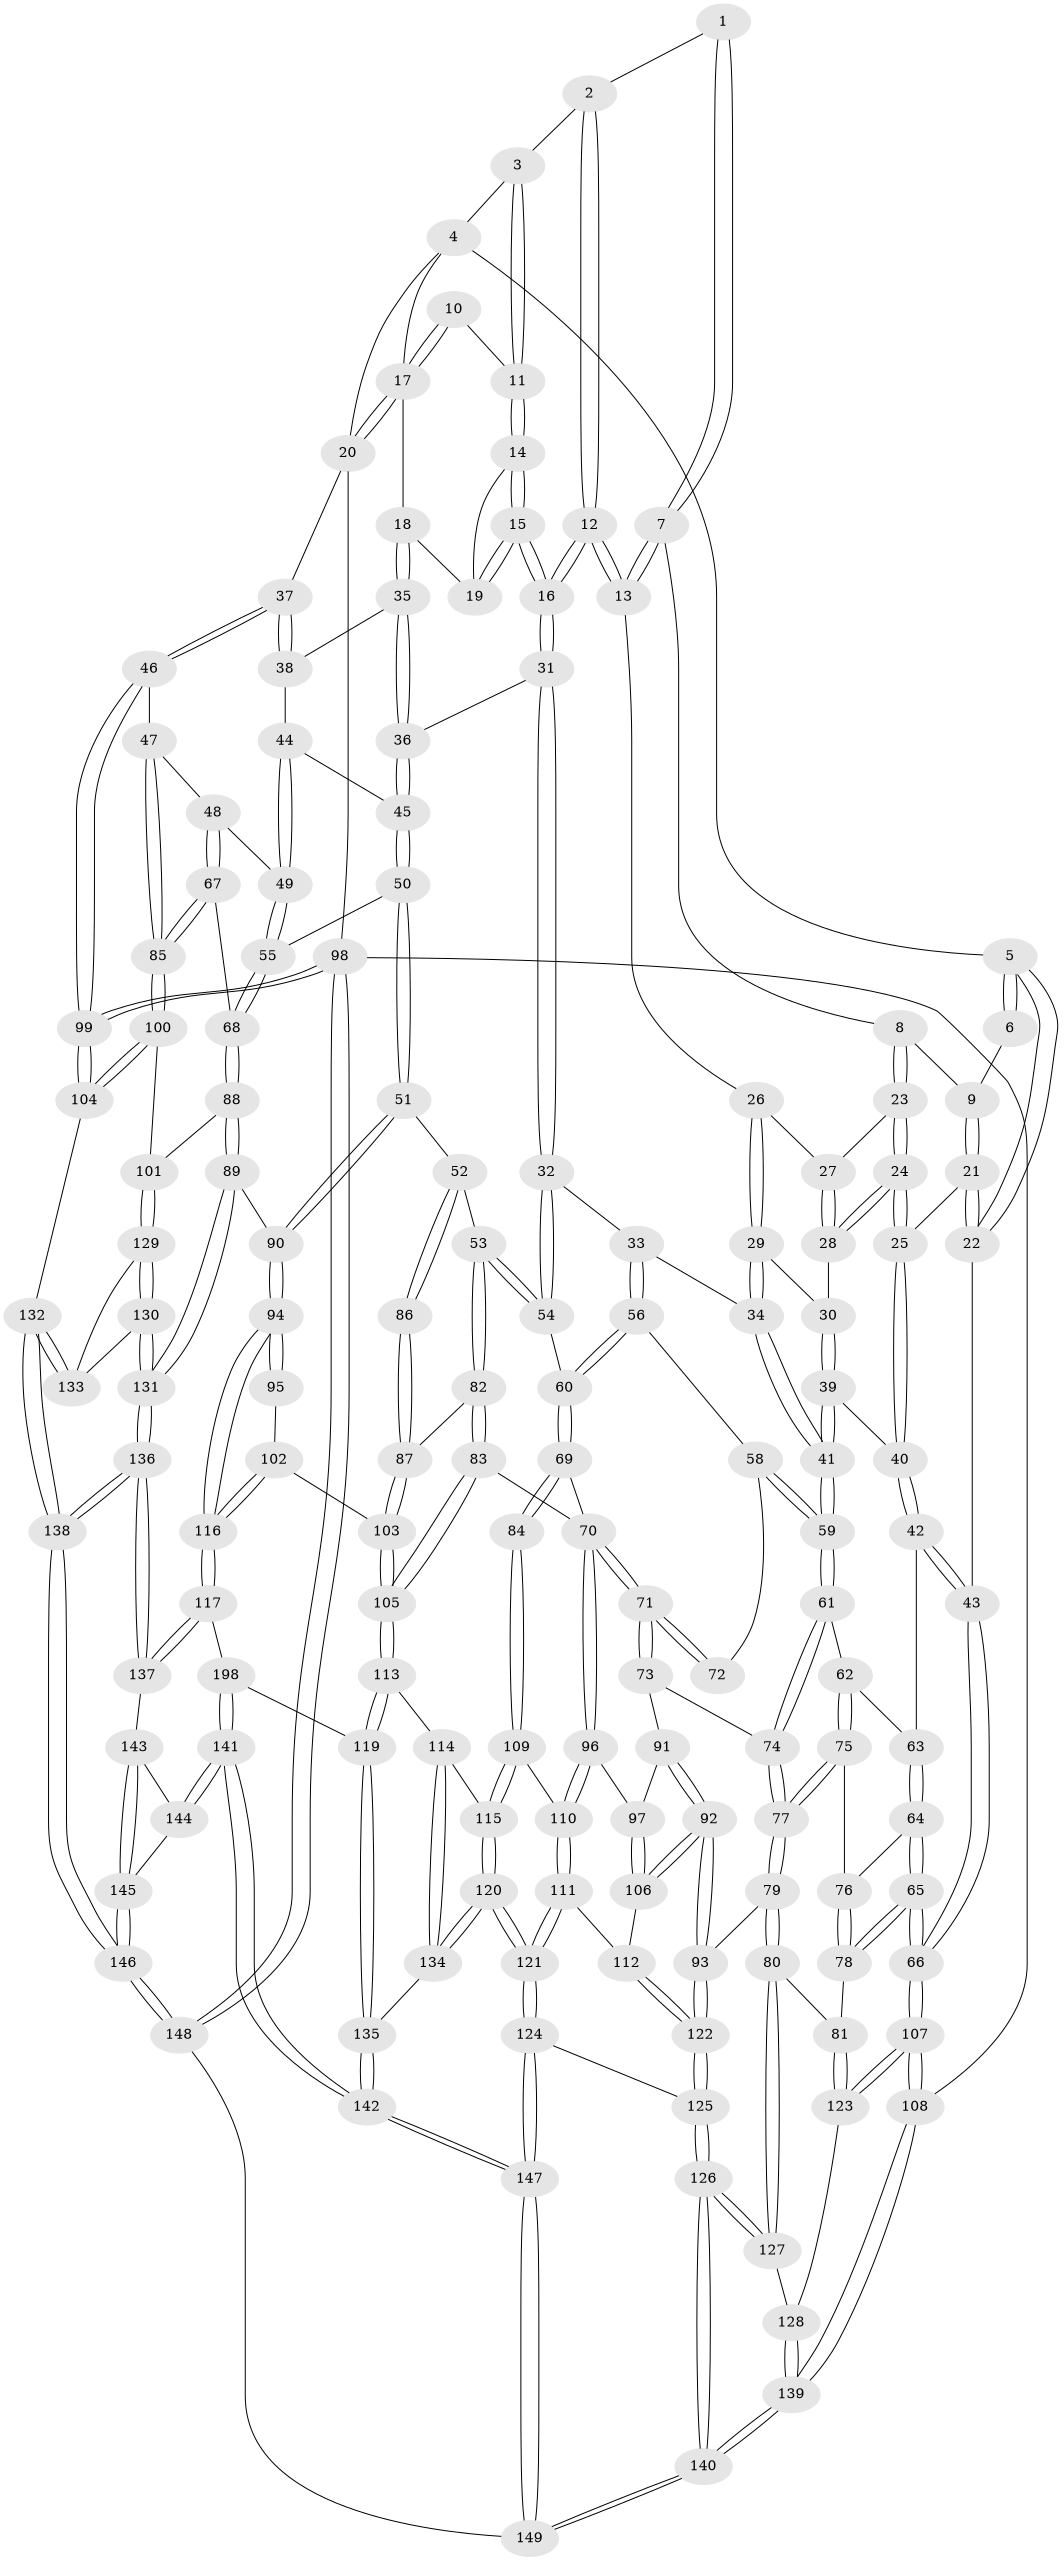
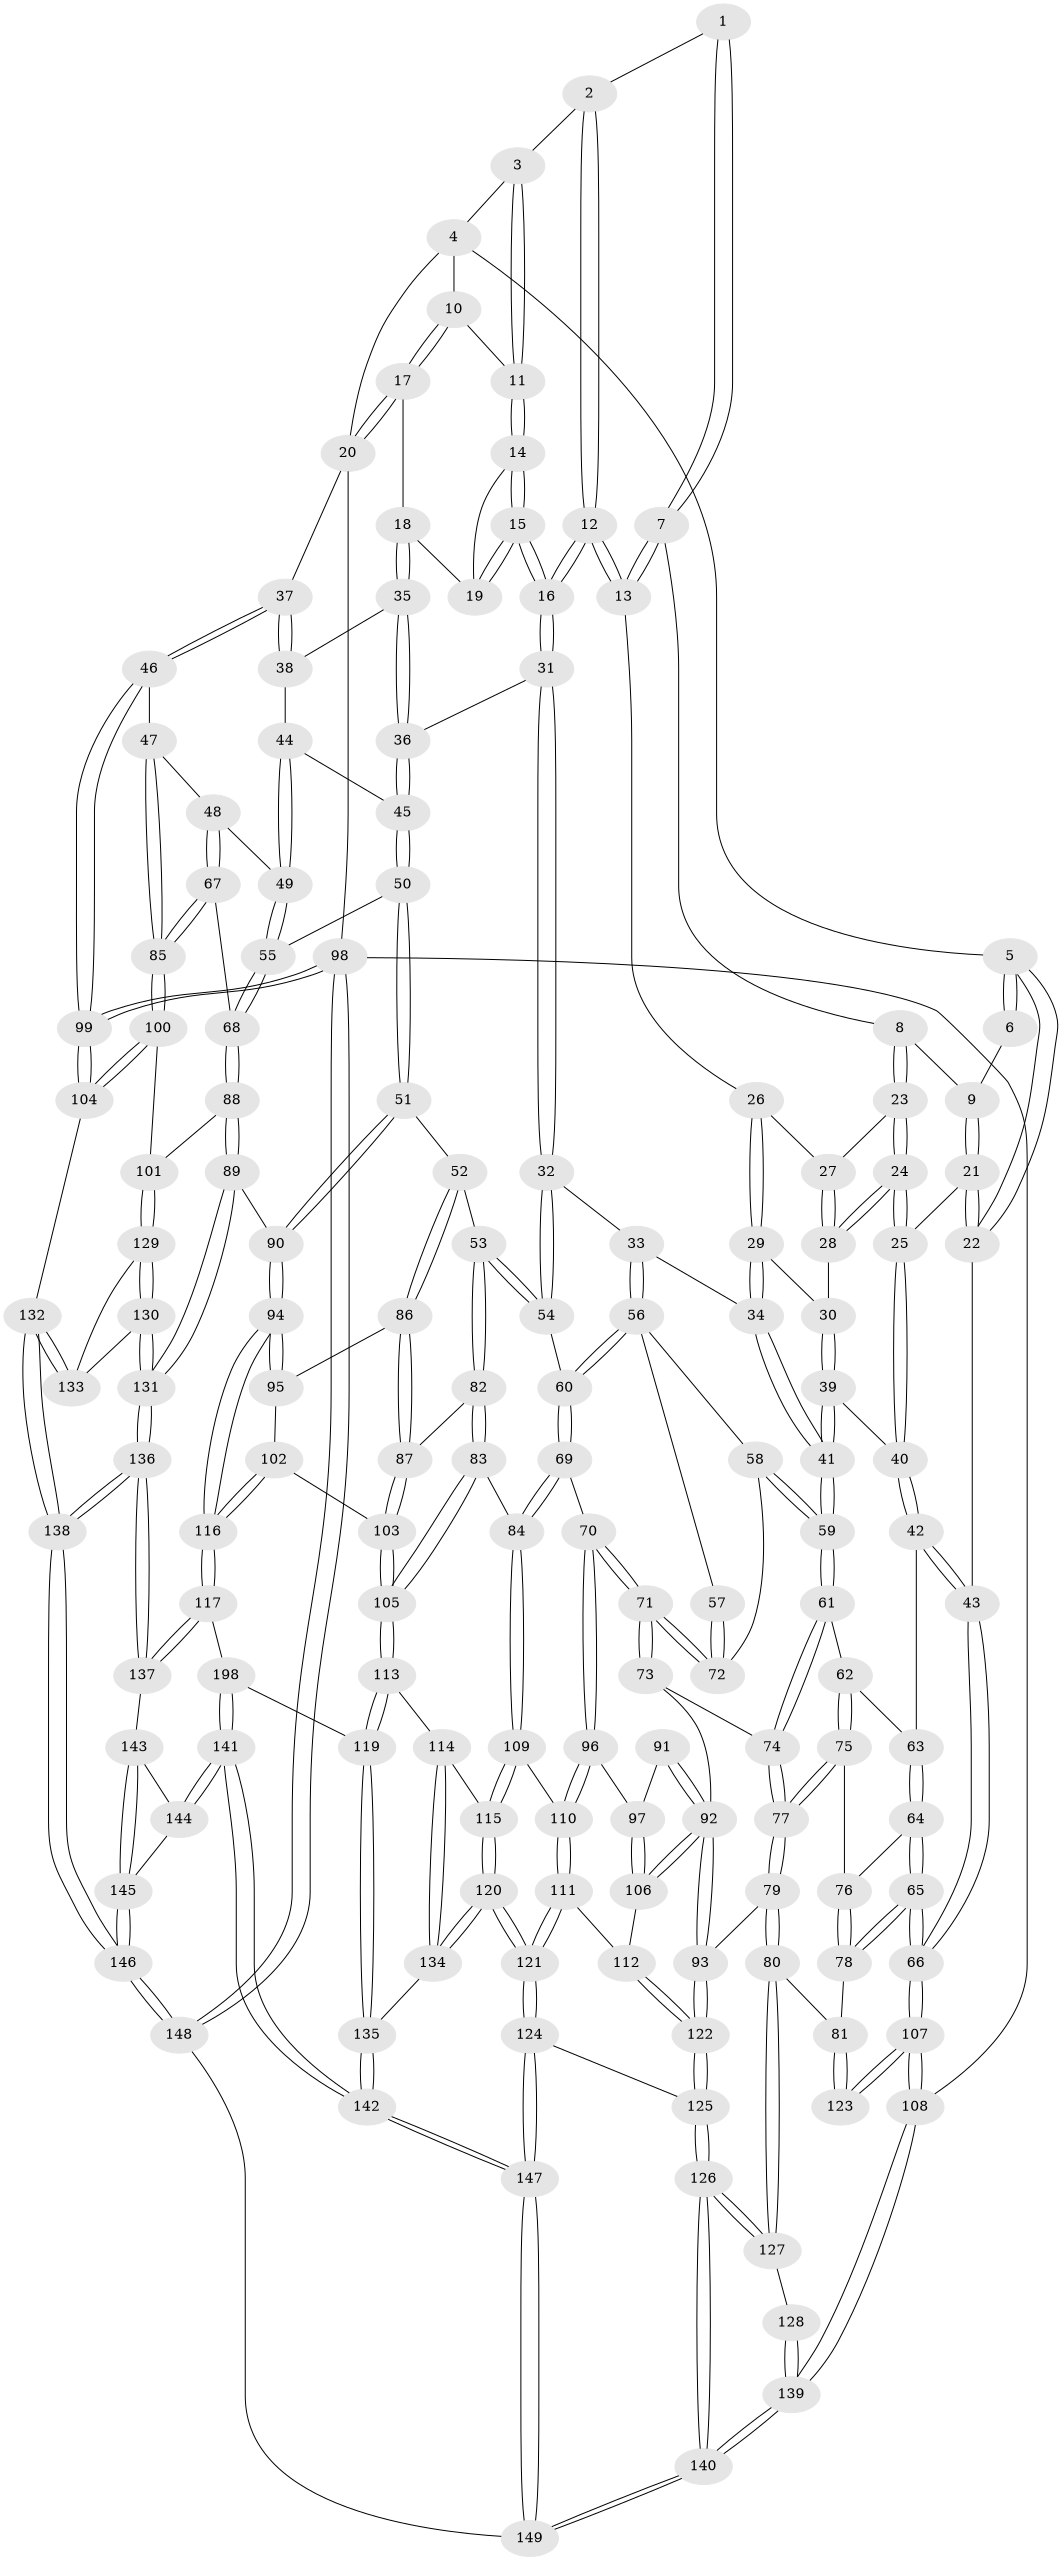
edge "4" -- "17": now "4" -- "10"
edge "86" -- "95": added
edge "83" -- "70": now "83" -- "84"
node "57": added
edge "73" -- "91": now "73" -- "92"
edge "123" -- "128": removed
